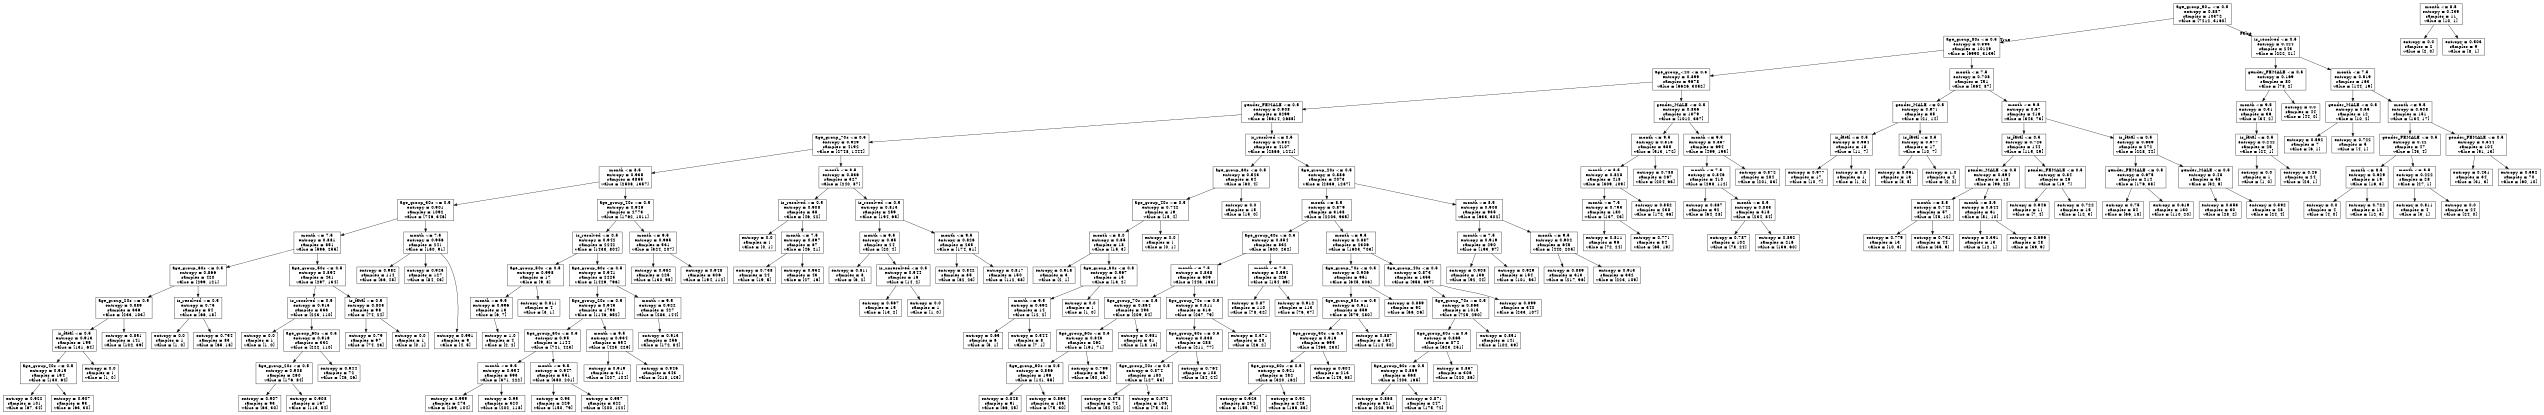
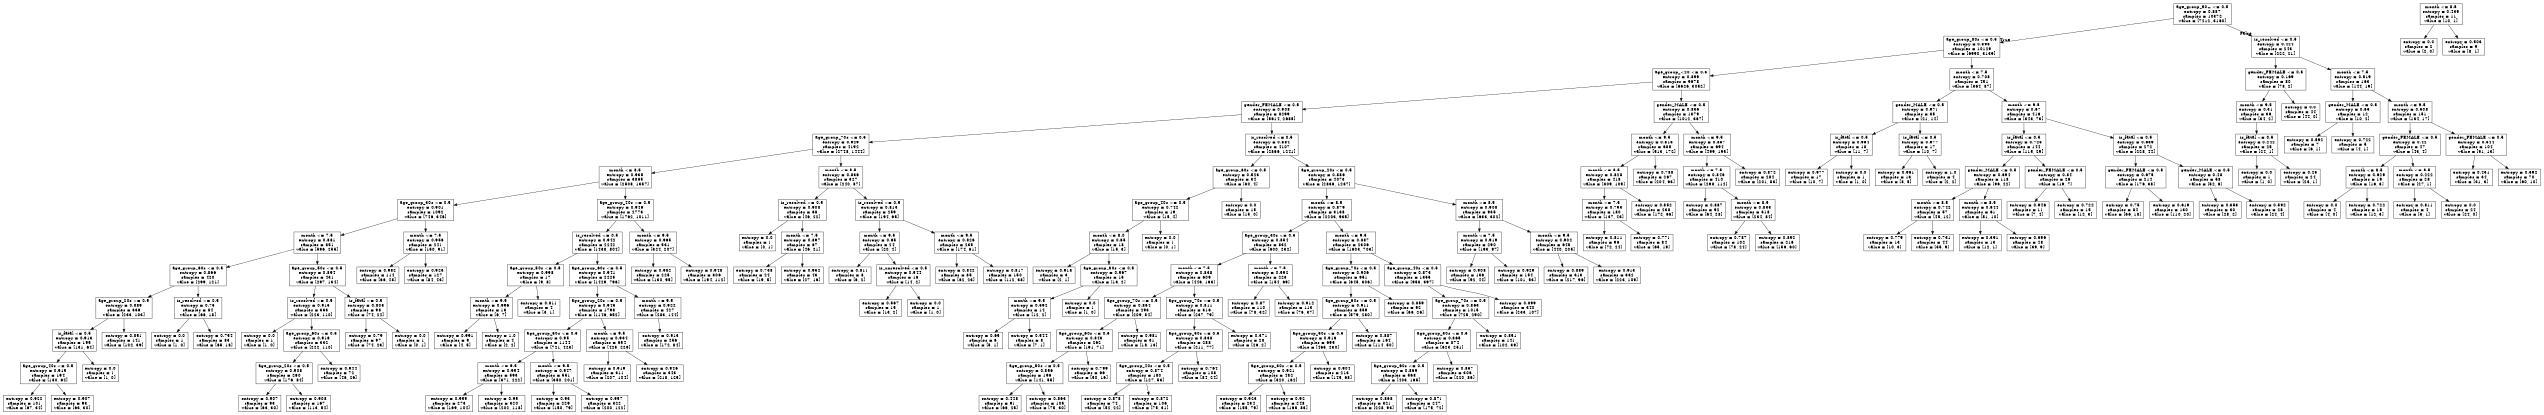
edge "month <= 7.5 entropy = 0.956 samples = 241 value = [150, 91]" -> "entropy = 0.991 samples = 9 value = [4, 5]": now "month <= 9.5 entropy = 0.996 samples = 13 value = [6, 7]" -> "entropy = 0.991 samples = 9 value = [4, 5]"
node "entropy = 0.848 samples = 91 value = [66, 25]": label "entropy = 0.848 samples = 91 value = [66, 25]" -> "entropy = 0.448 samples = 91 value = [66, 25]"
